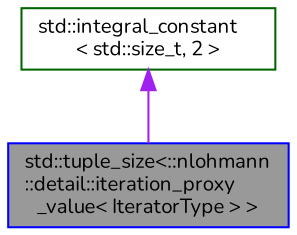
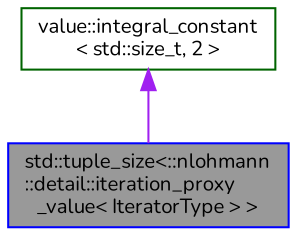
node "std::integral_constant < std::size_t, 2 >": label "std::integral_constant < std::size_t, 2 >" -> "value::integral_constant < std::size_t, 2 >"
